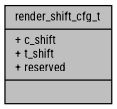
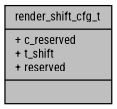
node "render_shift_cfg_t": text "+ c_shift" -> "+ c_reserved"
